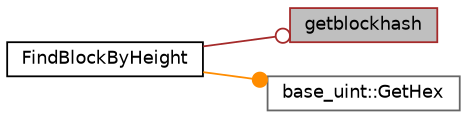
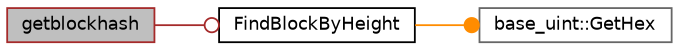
edge "FindBlockByHeight" -> "getblockhash": reversed
